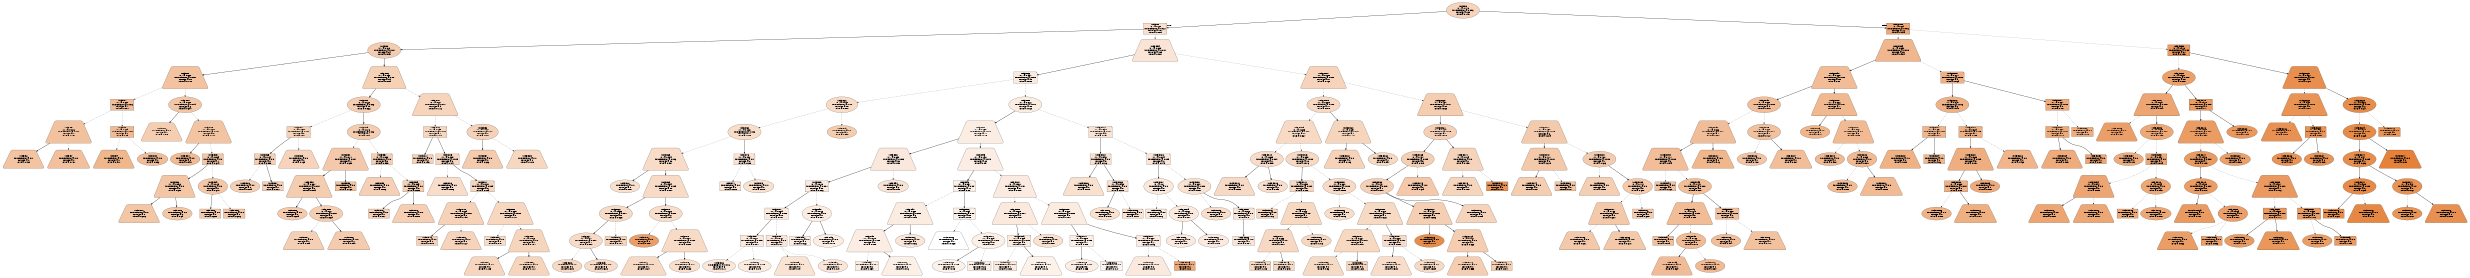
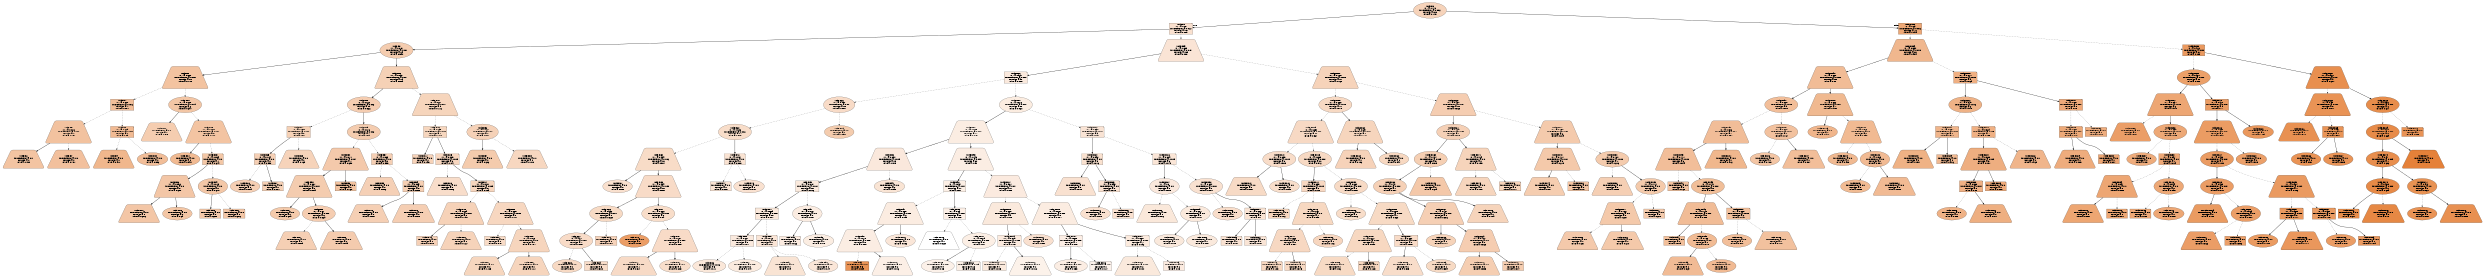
node "node #176 squared_error = -0.0 samples = 1 value = 0.477": fillcolor #e99355 -> #f6d3b9
node "node #225 squared_error = 0.0 samples = 1 value = 1.152": shape ellipse -> note
node "node #40 squared_error = 0.0 samples = 1 value = 0.537": shape note -> trapezium
node "node #128 squared_error = 0.0 samples = 1 value = 0.126": shape note -> trapezium
node "node #241 squared_error = 0.0 samples = 1 value = 1.214": shape trapezium -> note
node "node #135 squared_error = 0.0 samples = 1 value = 0.217": added
node "node #168 squared_error = 0.0 samples = 1 value = 0.477": fillcolor #e78d4b -> #f6d3b9
node "node #202 squared_error = 0.0 samples = 6 value = 0.817": label "node #202 squared_error = 0.0 samples = 6 value = 0.817" -> "node #202 squared_error = 0.0 samples = 1 value = 0.817"
node "node #69 squared_error = 0.001 samples = 3 value = 0.318": shape ellipse -> note
node "node #99 squared_error = 0.004 samples = 3 value = 0.059": fillcolor #fbece1 -> #e99355
node "node #118 squared_error = 0.001 squared = 2 value = 0.111": label "node #118 squared_error = 0.001 squared = 2 value = 0.111" -> "node #118 squared_error = 0.001 samples = 2 value = 0.111"
node "node #119 squared_error = 0.0 samples = 2 value = 0.08": fillcolor #eda876 -> #fbeadf
